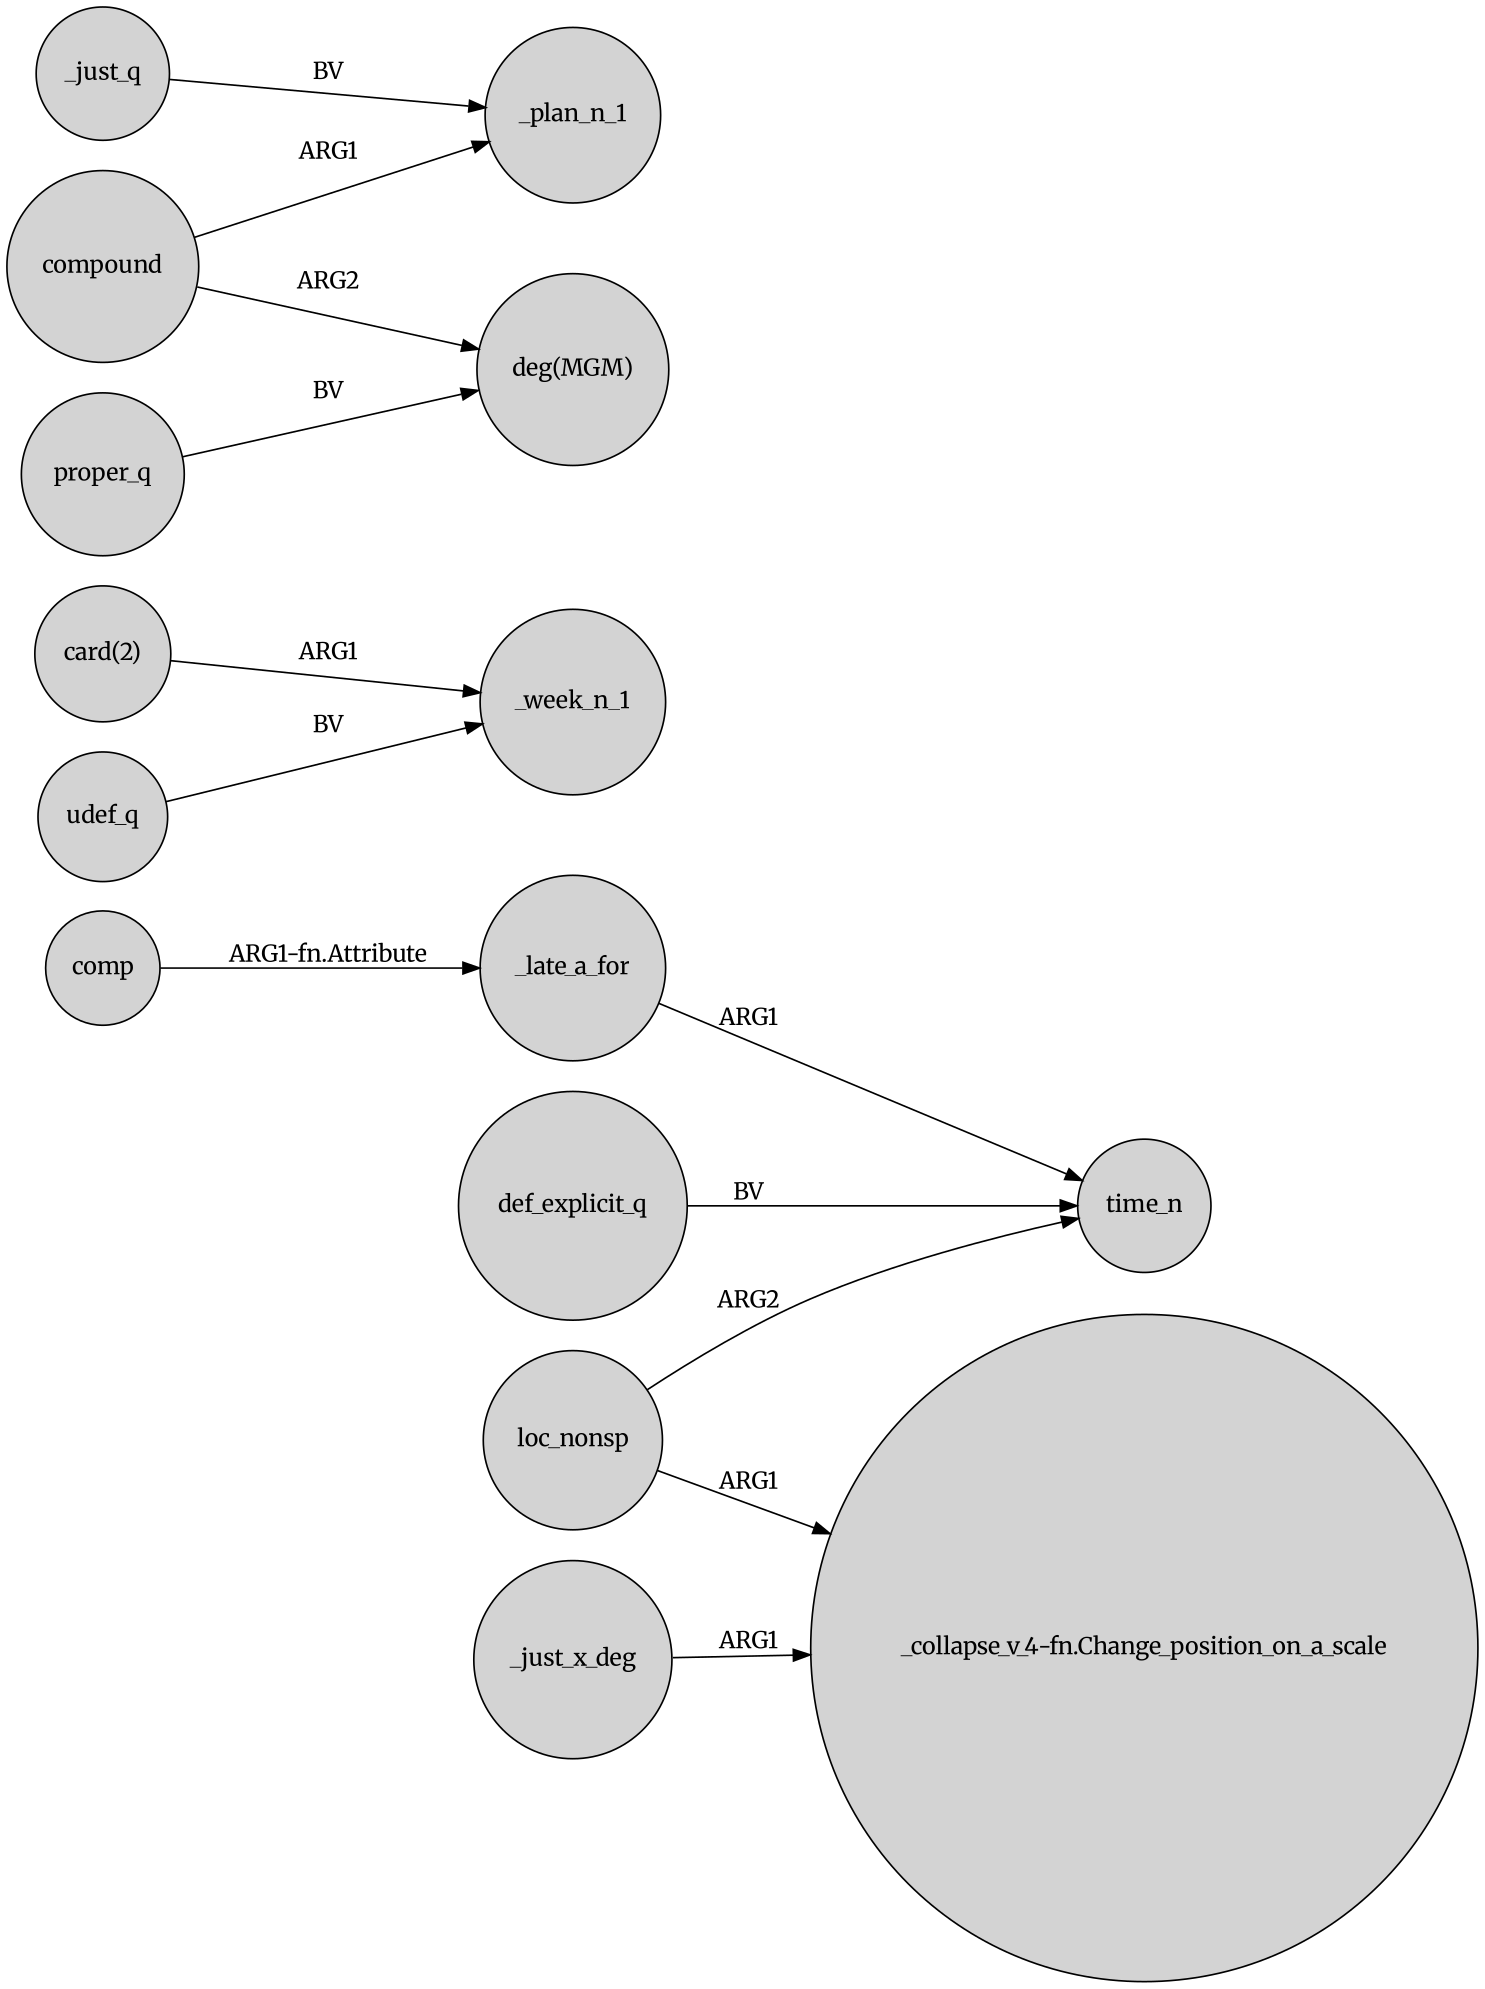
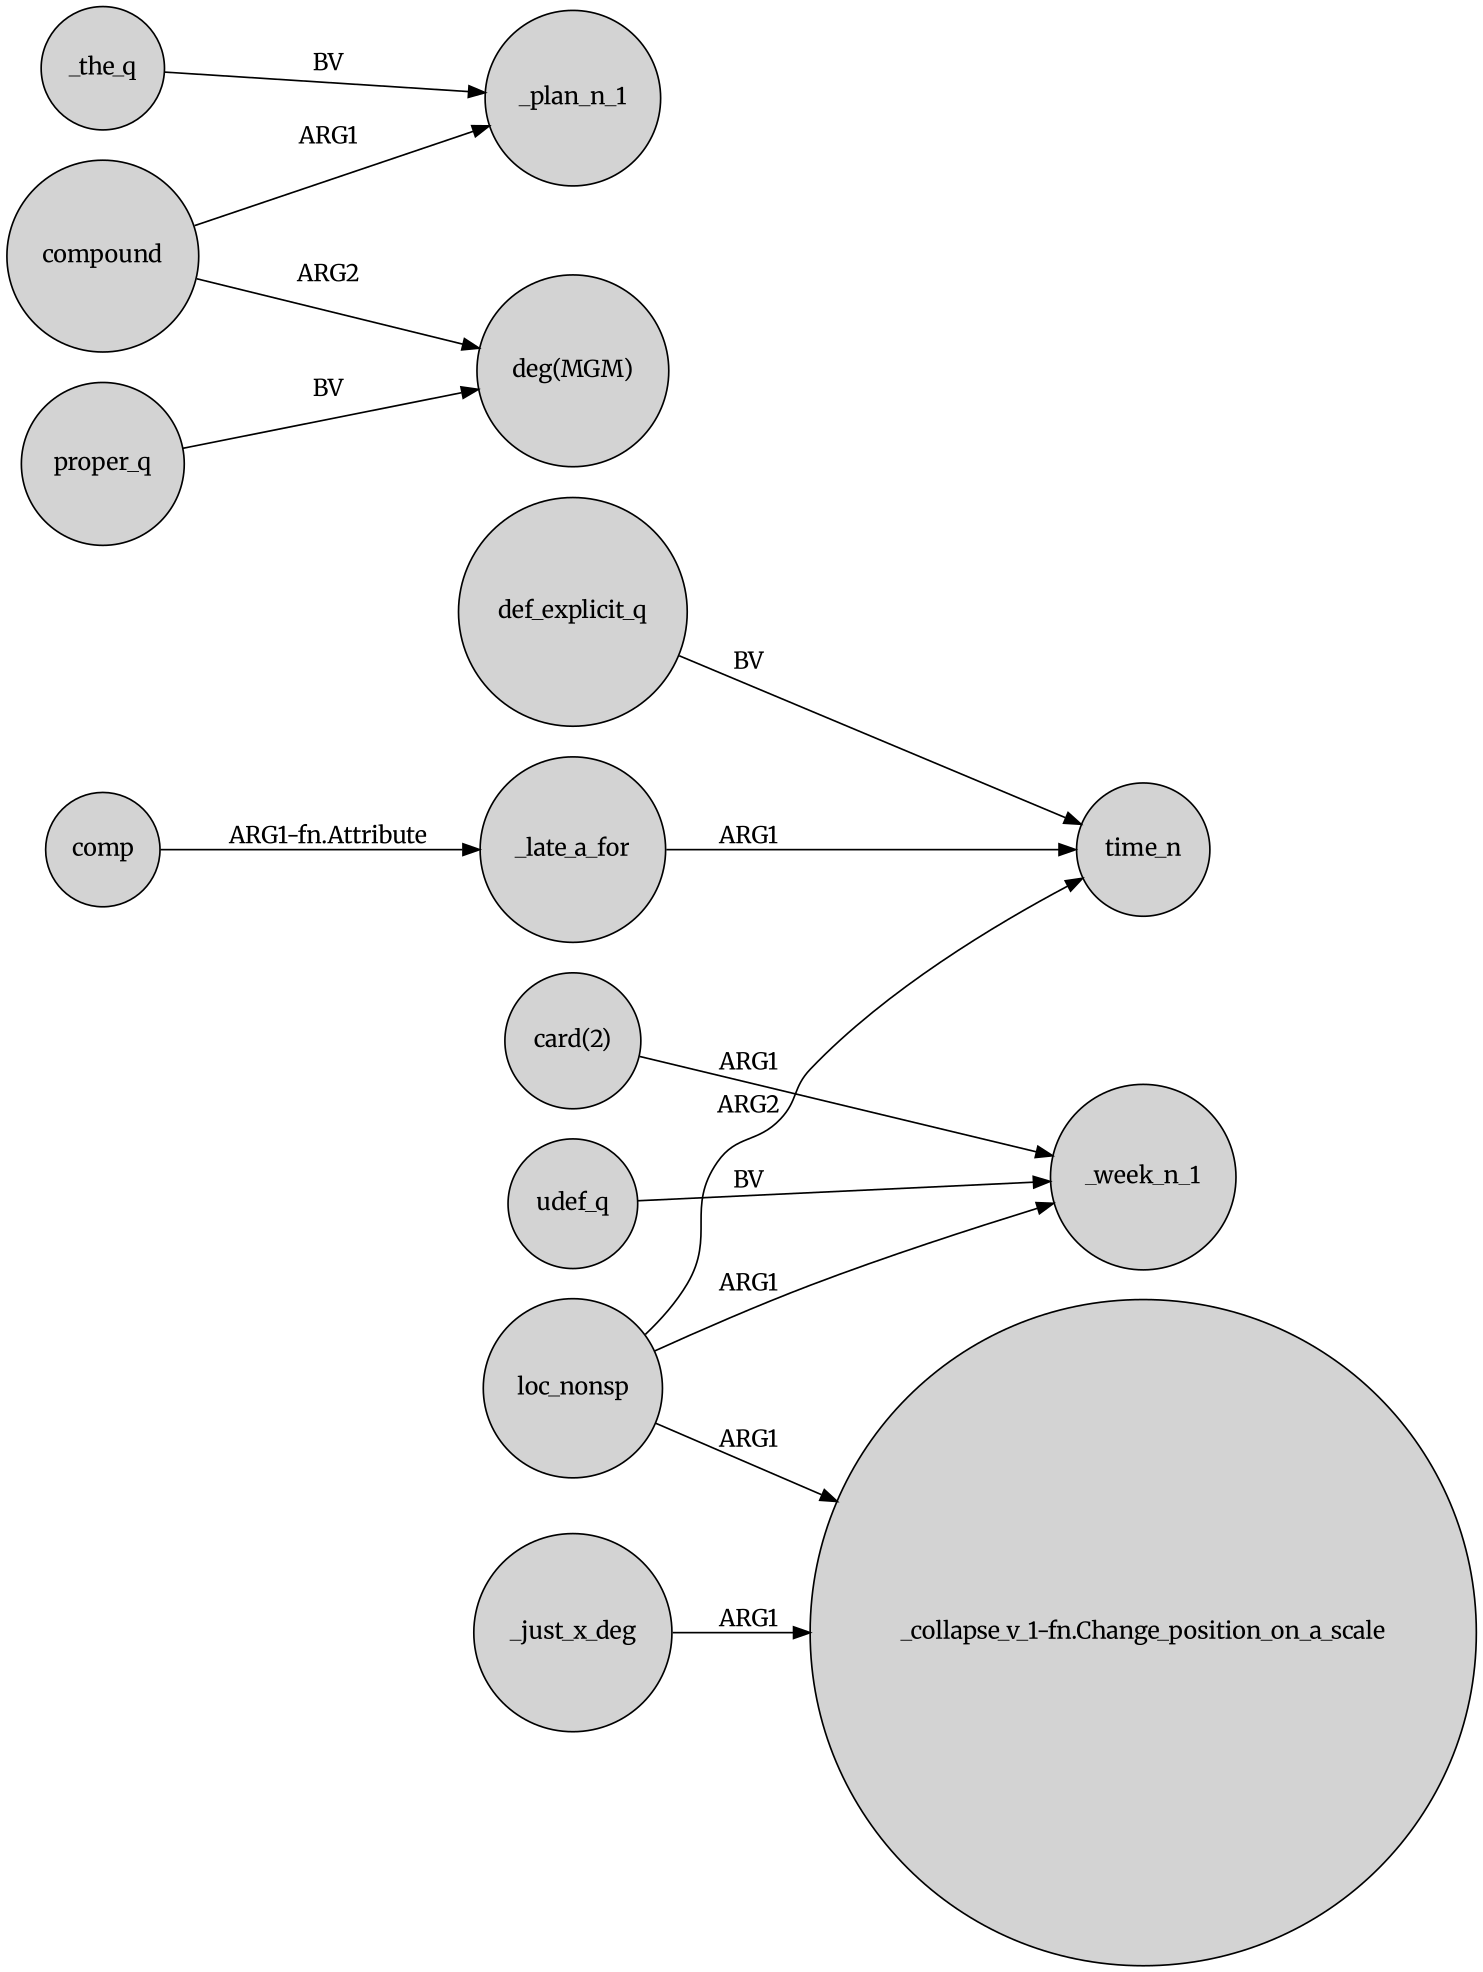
node "_just_q": label "_just_q" -> "_the_q"
edge "loc_nonsp" -> "_week_n_1": added, label "ARG1"
node "_collapse_v_4-fn.Change_position_on_a_scale": label "_collapse_v_4-fn.Change_position_on_a_scale" -> "_collapse_v_1-fn.Change_position_on_a_scale"
